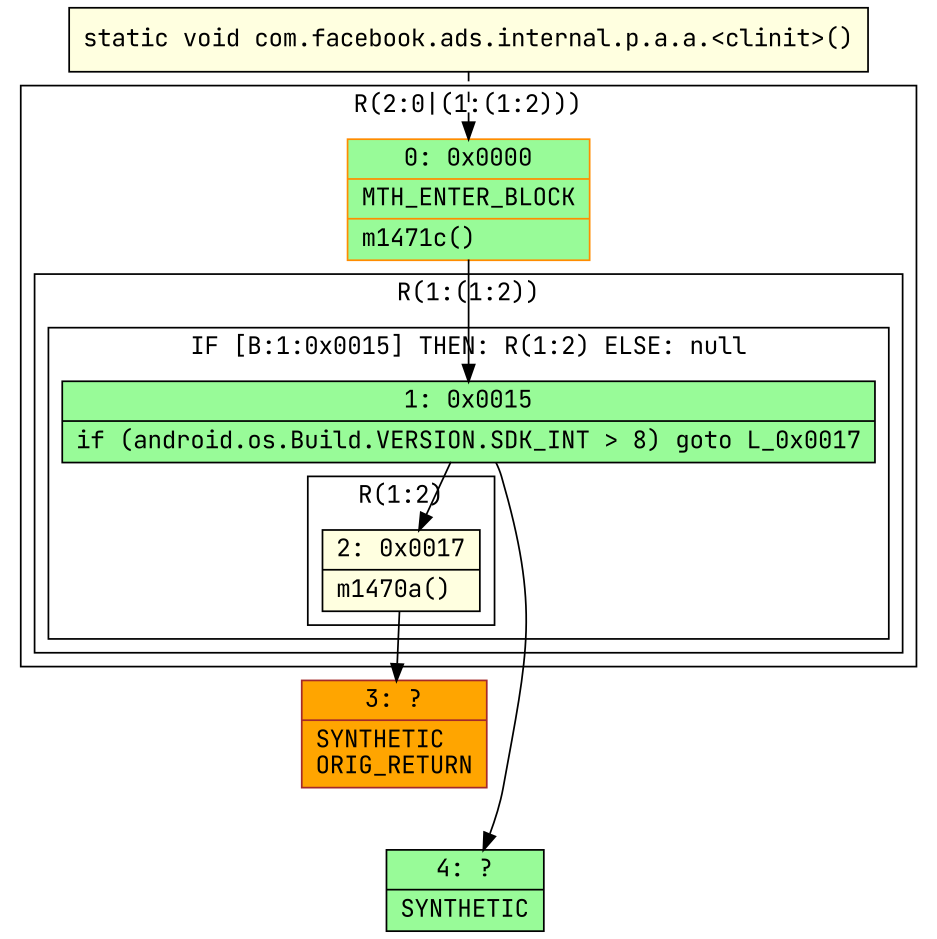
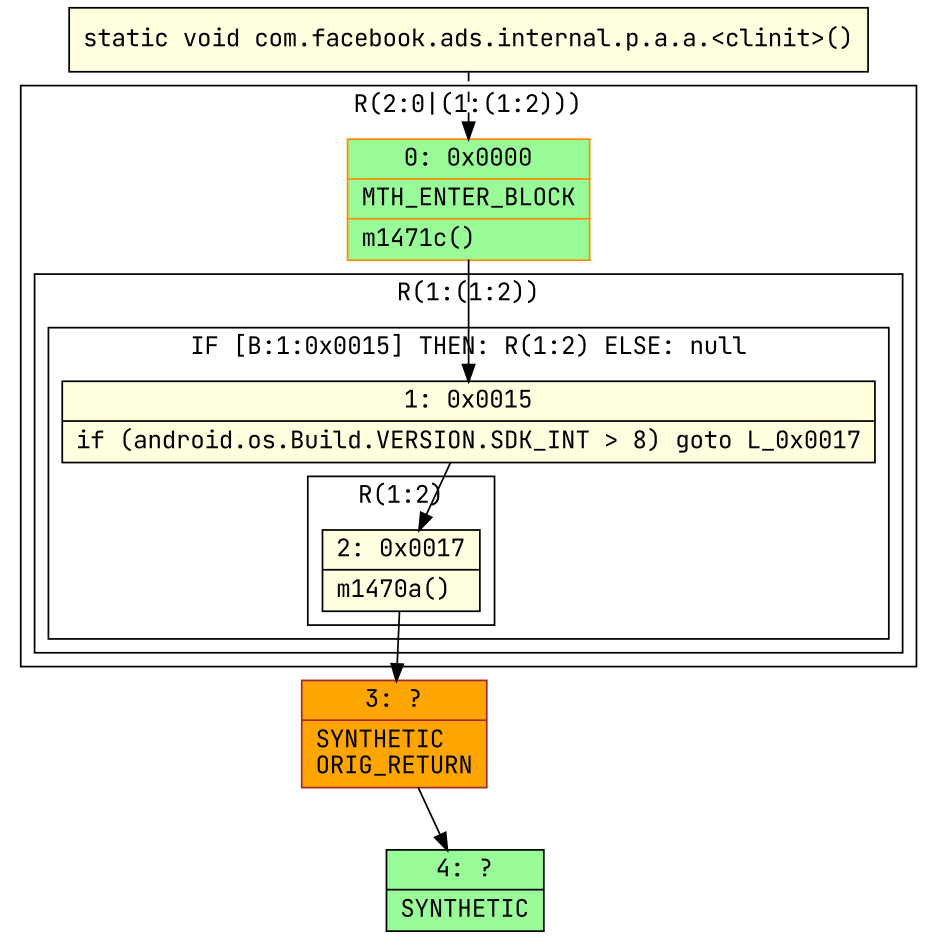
node "1: 0x0015": fillcolor palegreen -> lightyellow
edge "1: 0x0015" -> "4: ?": now "3: ?" -> "4: ?"
